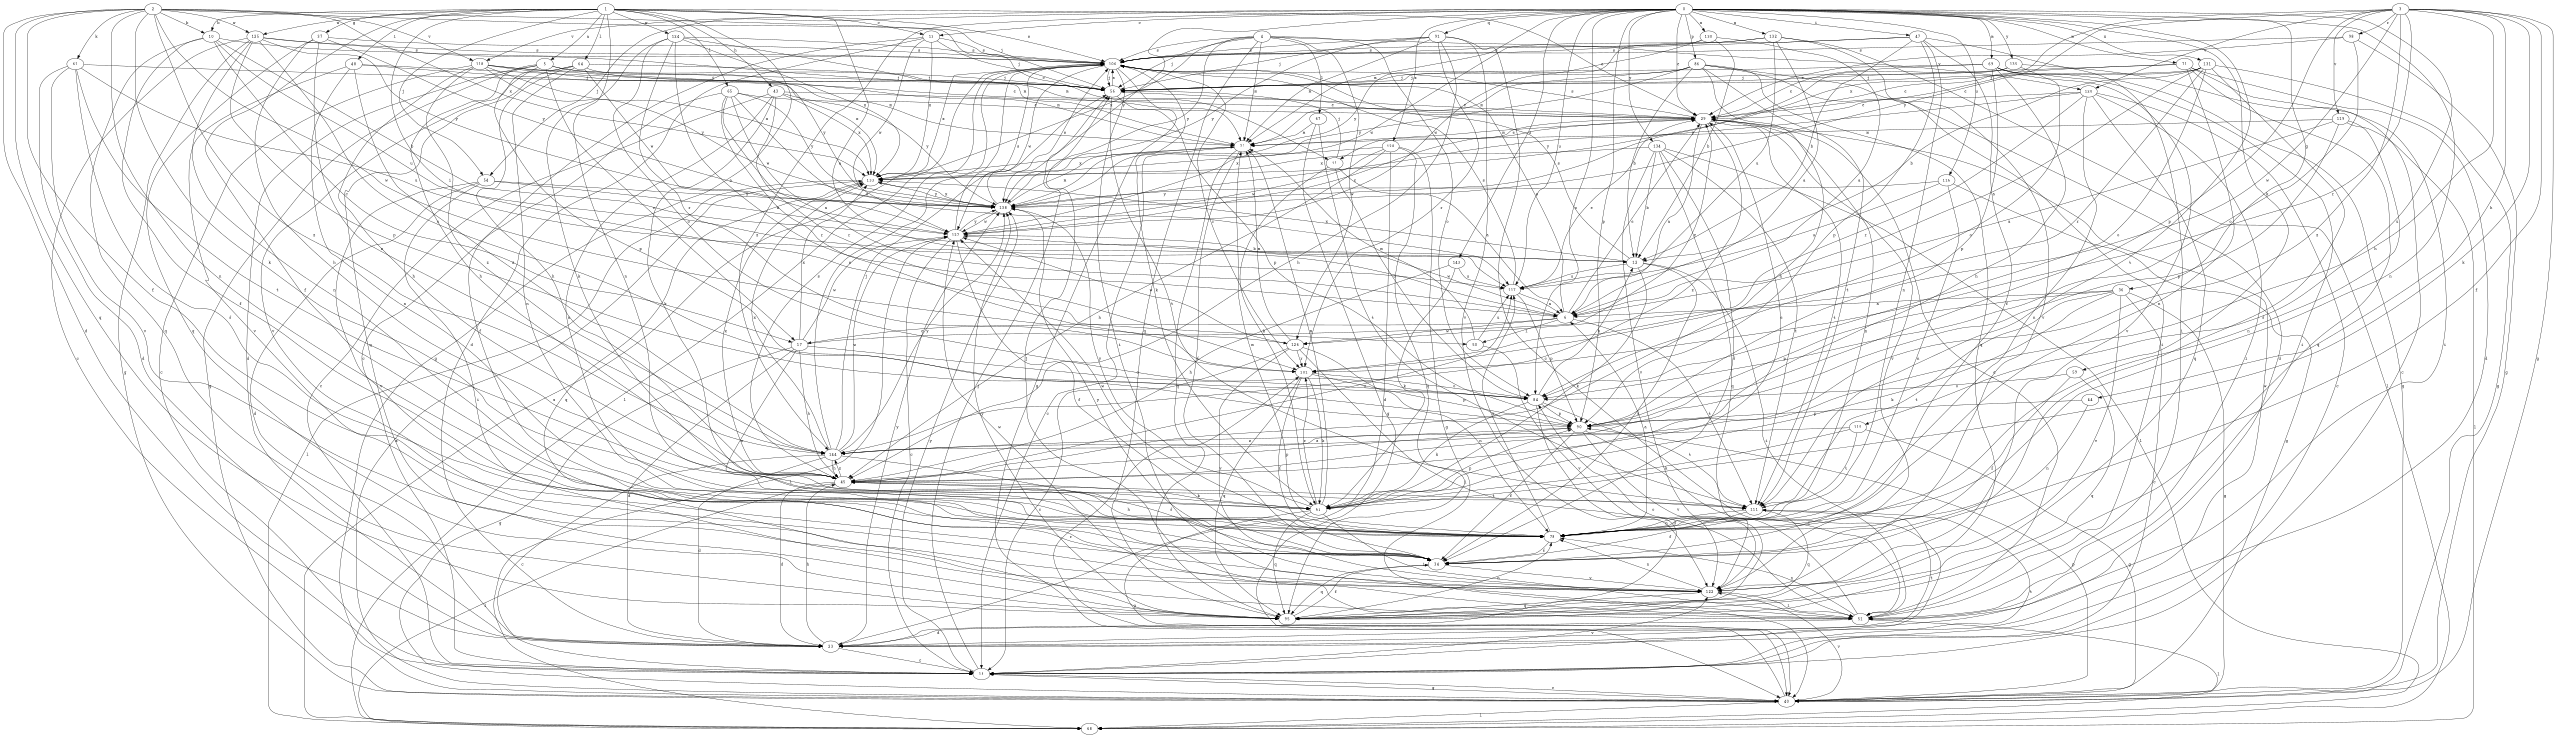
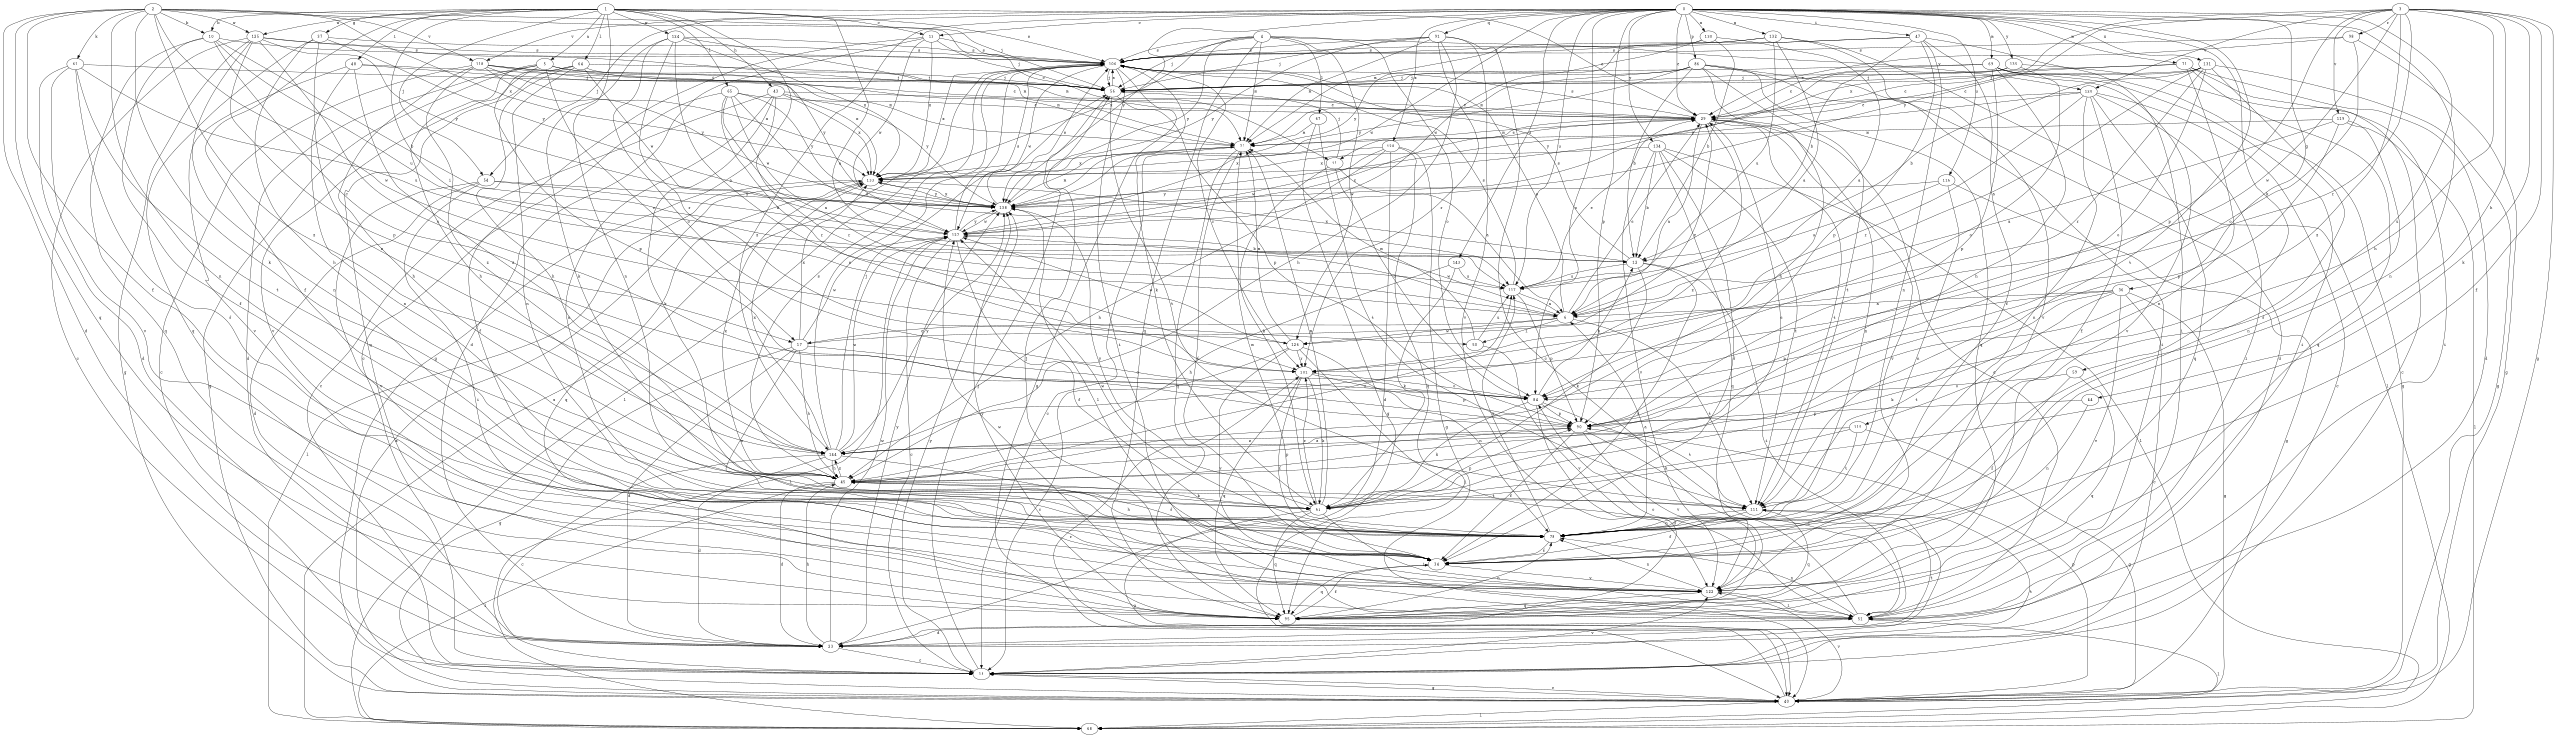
edge "122" -> "138": label "y" -> "l"
edge "120" -> "34": added, label "f"
edge "23" -> "29": now "23" -> "127"
